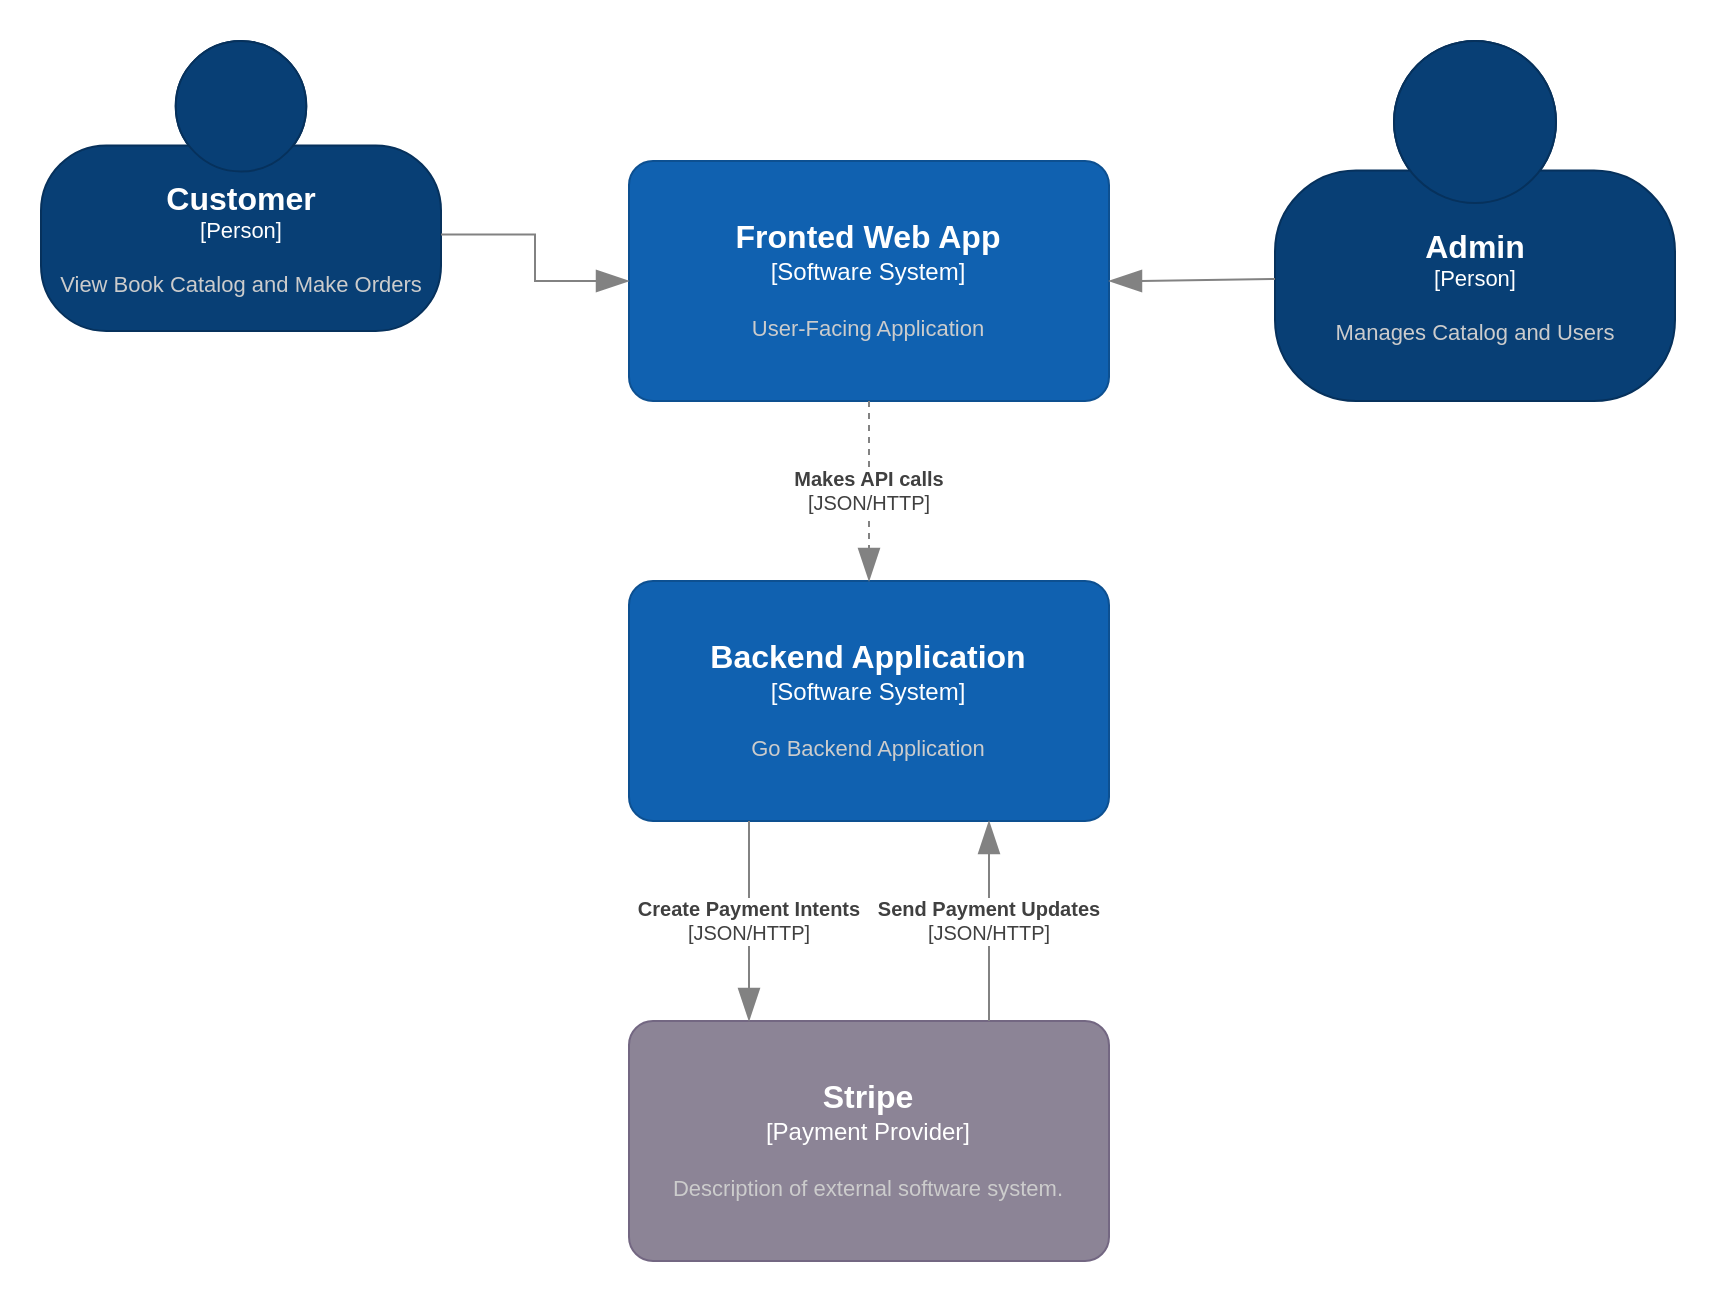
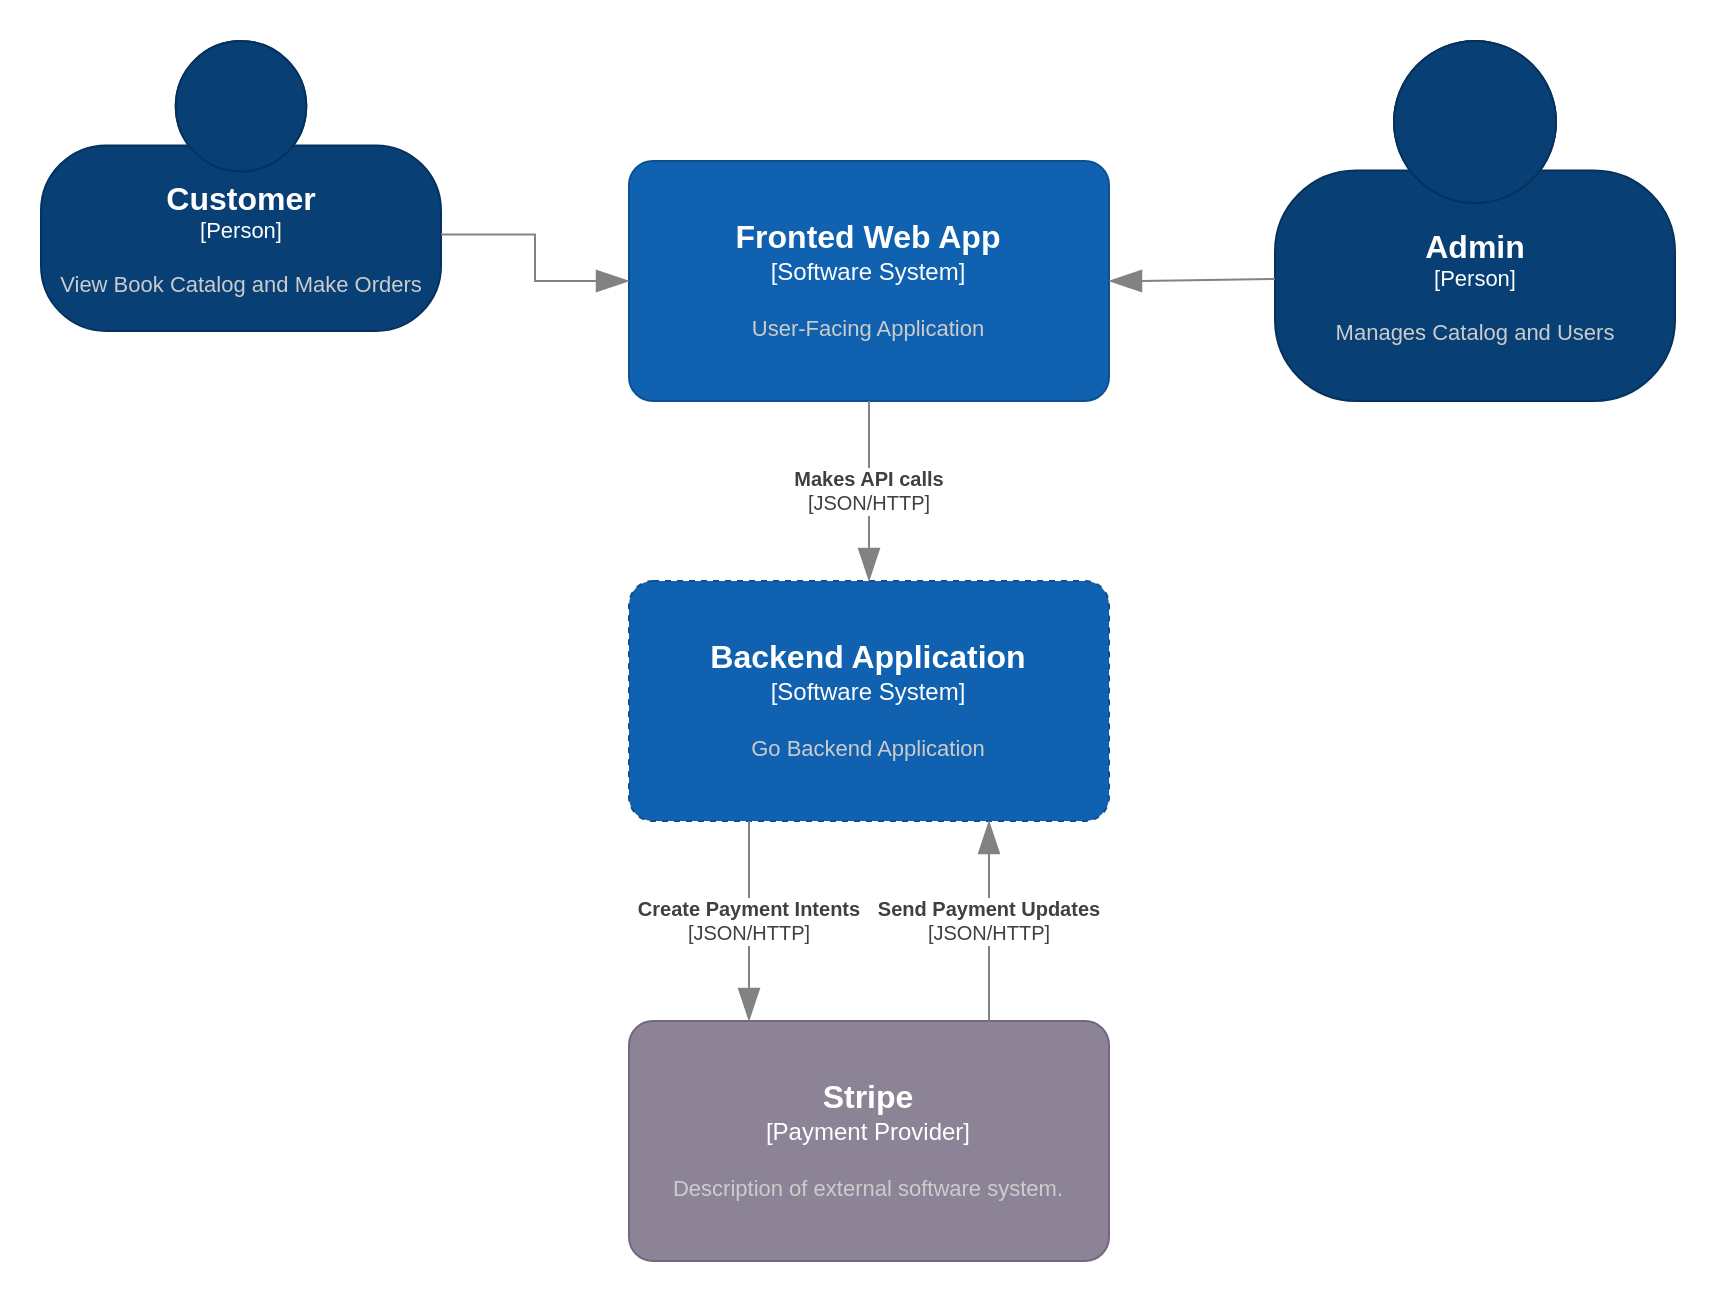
edge "Fronted Web App [Software System] User-Facing Application" -> "Backend Application [Software System] Go Backend Application": style dashed -> solid
node "Backend Application [Software System] Go Backend Application": style solid -> dashed
